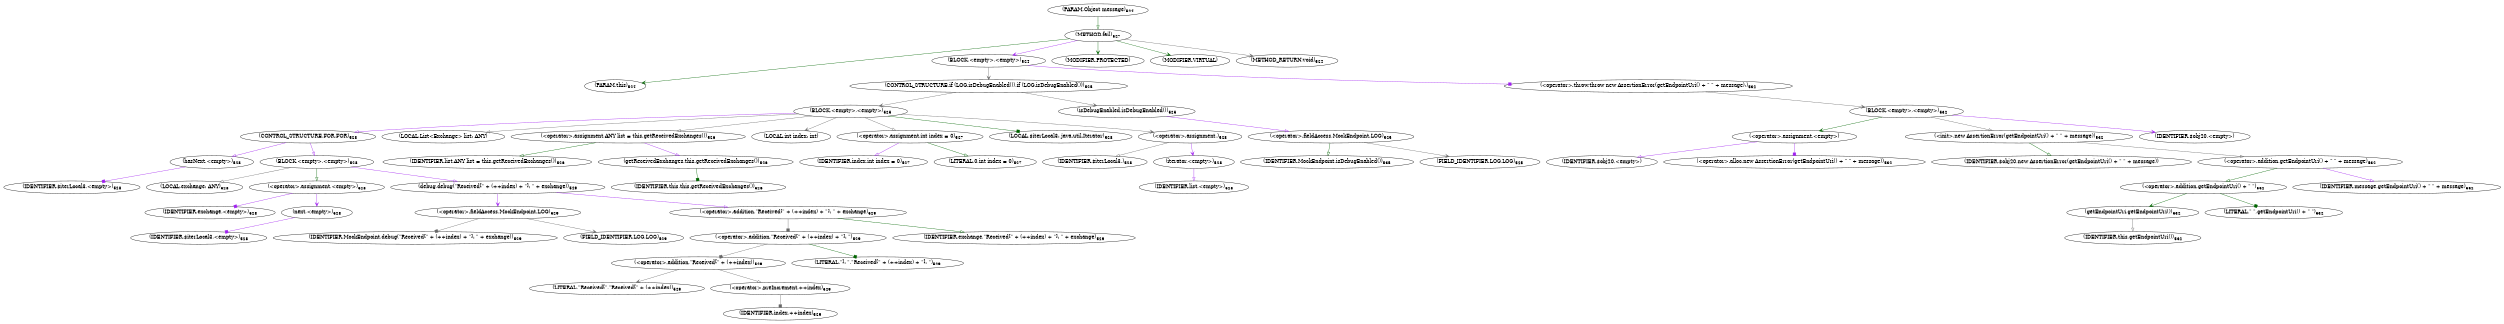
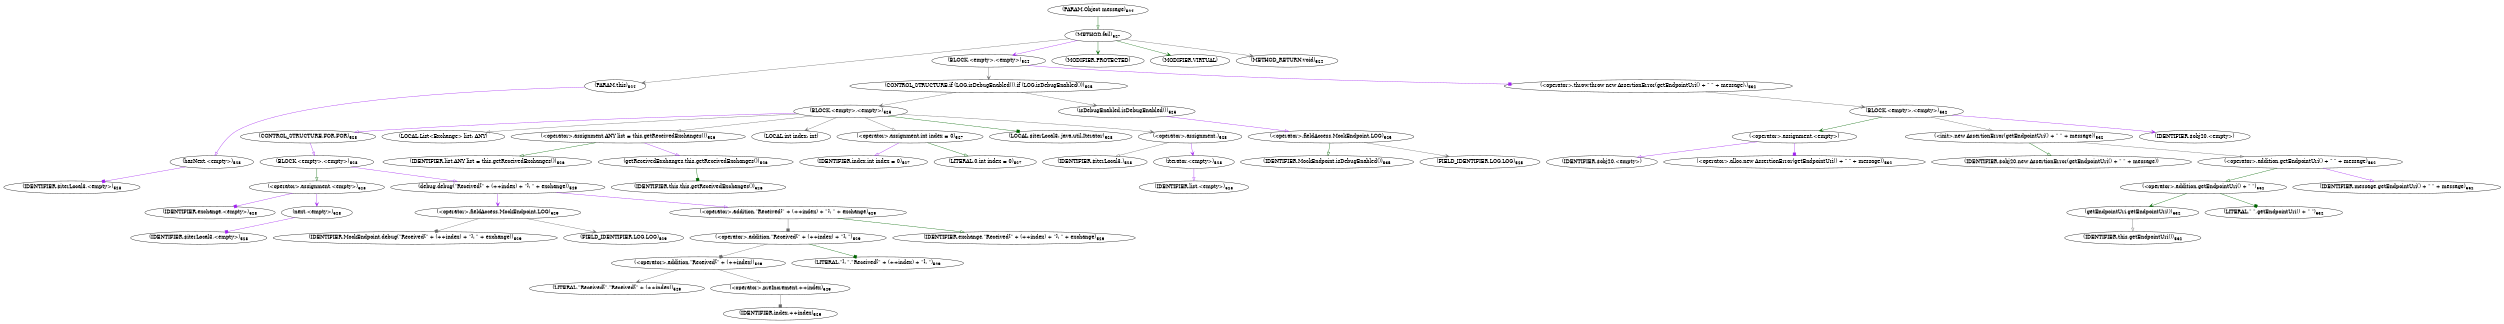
edge "(METHOD,fail)" -> "(PARAM,this)": color darkgreen -> gray40
edge "(CONTROL_STRUCTURE,FOR,FOR)" -> "(hasNext,<empty>)": now "(PARAM,this)" -> "(hasNext,<empty>)"
node "(LOCAL,exchange: ANY)": removed
